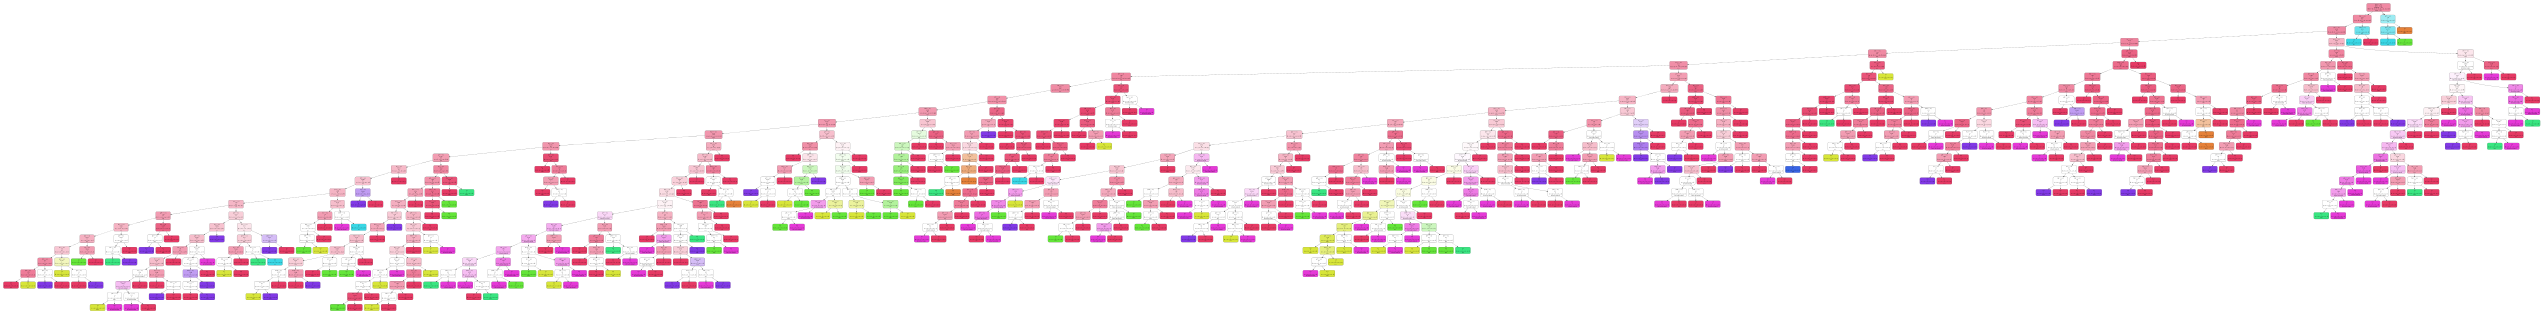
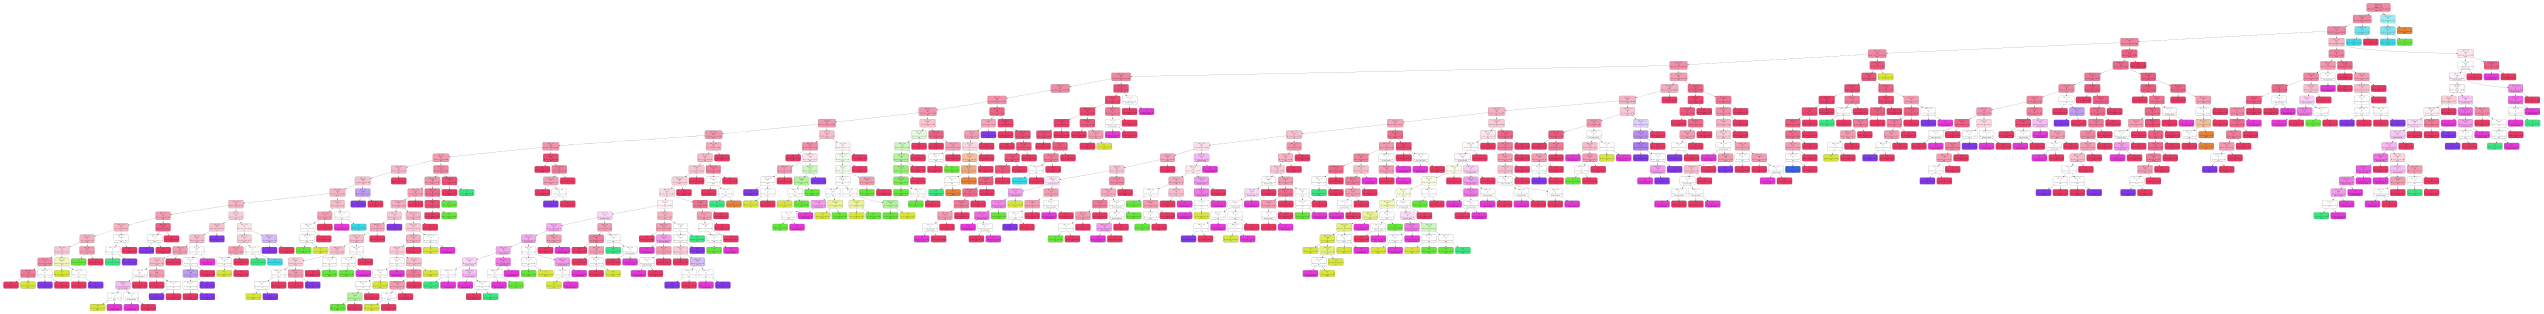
node "82L <= 0.5 0.444 3 [0, 0, 2, 0, 0, 0, 0, 0, 1] TPV": fillcolor #e84d74 -> #b2f29c
